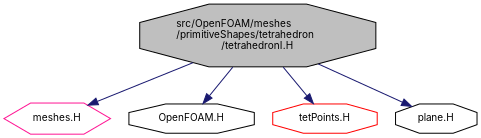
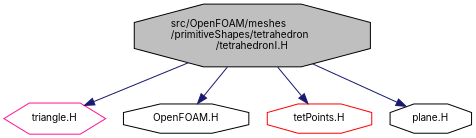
node "meshes.H": label "meshes.H" -> "triangle.H"
